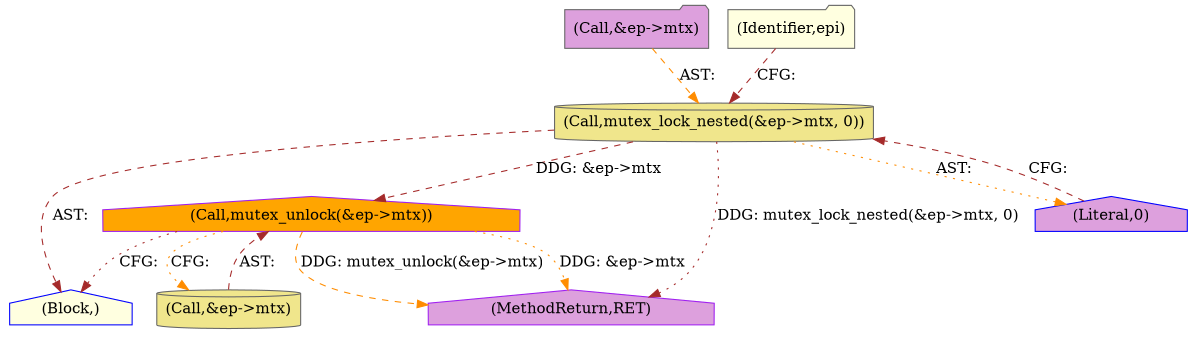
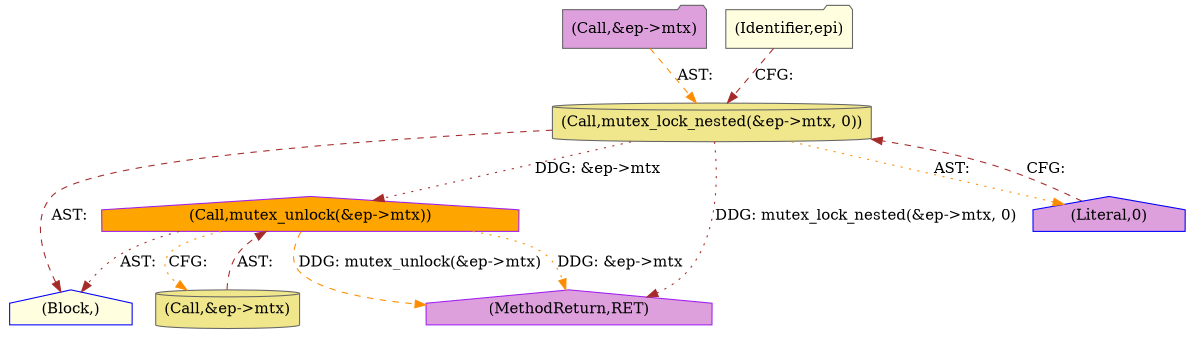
edge "(Call,mutex_lock_nested(&ep->mtx, 0))" -> "(Call,mutex_unlock(&ep->mtx))": style dashed -> dotted
edge "(Call,mutex_unlock(&ep->mtx))" -> "(Block,)": label "CFG: " -> "AST: "
